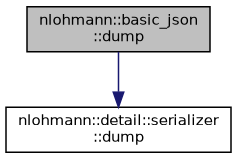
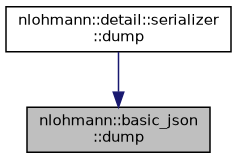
edge "nlohmann::basic_json ::dump" -> "nlohmann::detail::serializer ::dump": reversed
